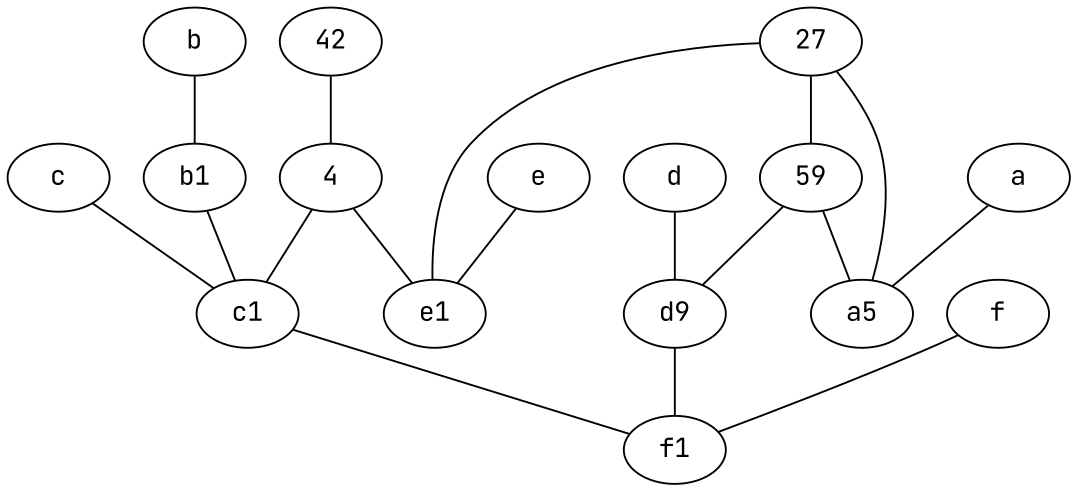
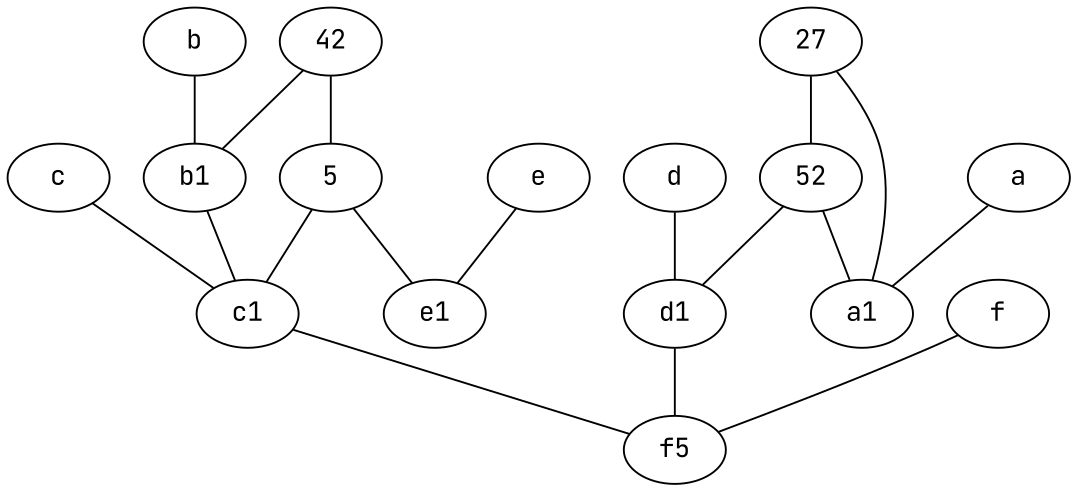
edge "27" -- "e1": removed
edge "42" -- "b1": added
node "4": label "4" -> "5"
node "59": label "59" -> "52"
node "d9": label "d9" -> "d1"
node "a5": label "a5" -> "a1"
node "f1": label "f1" -> "f5"
